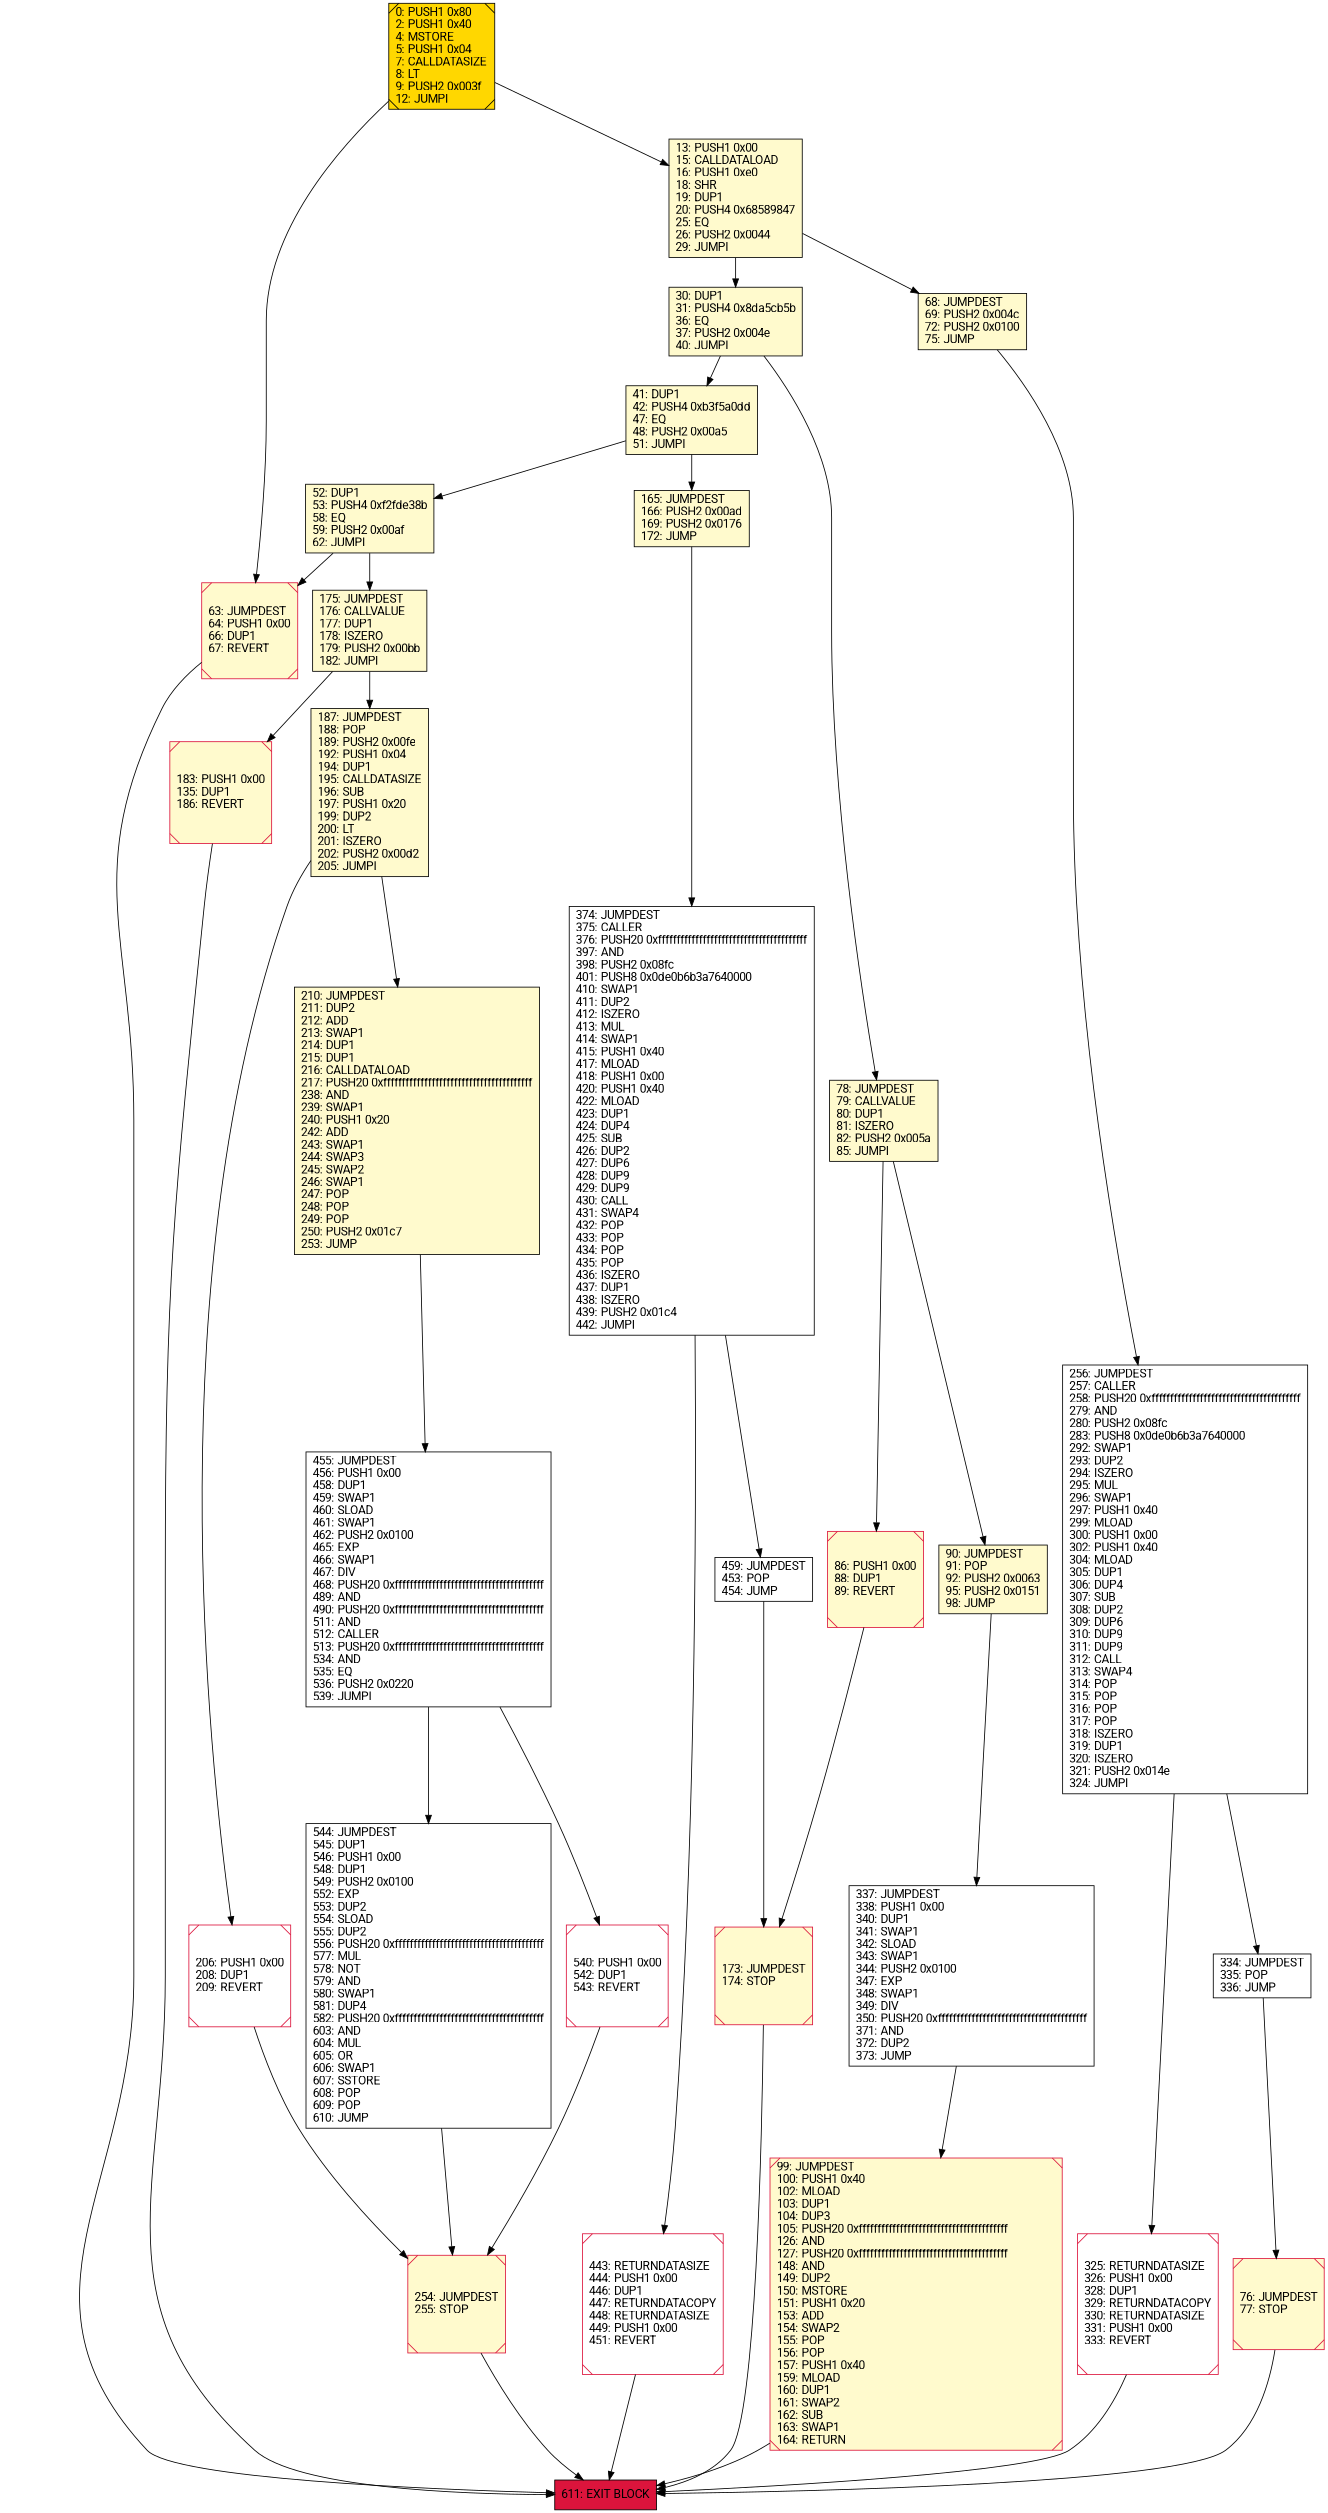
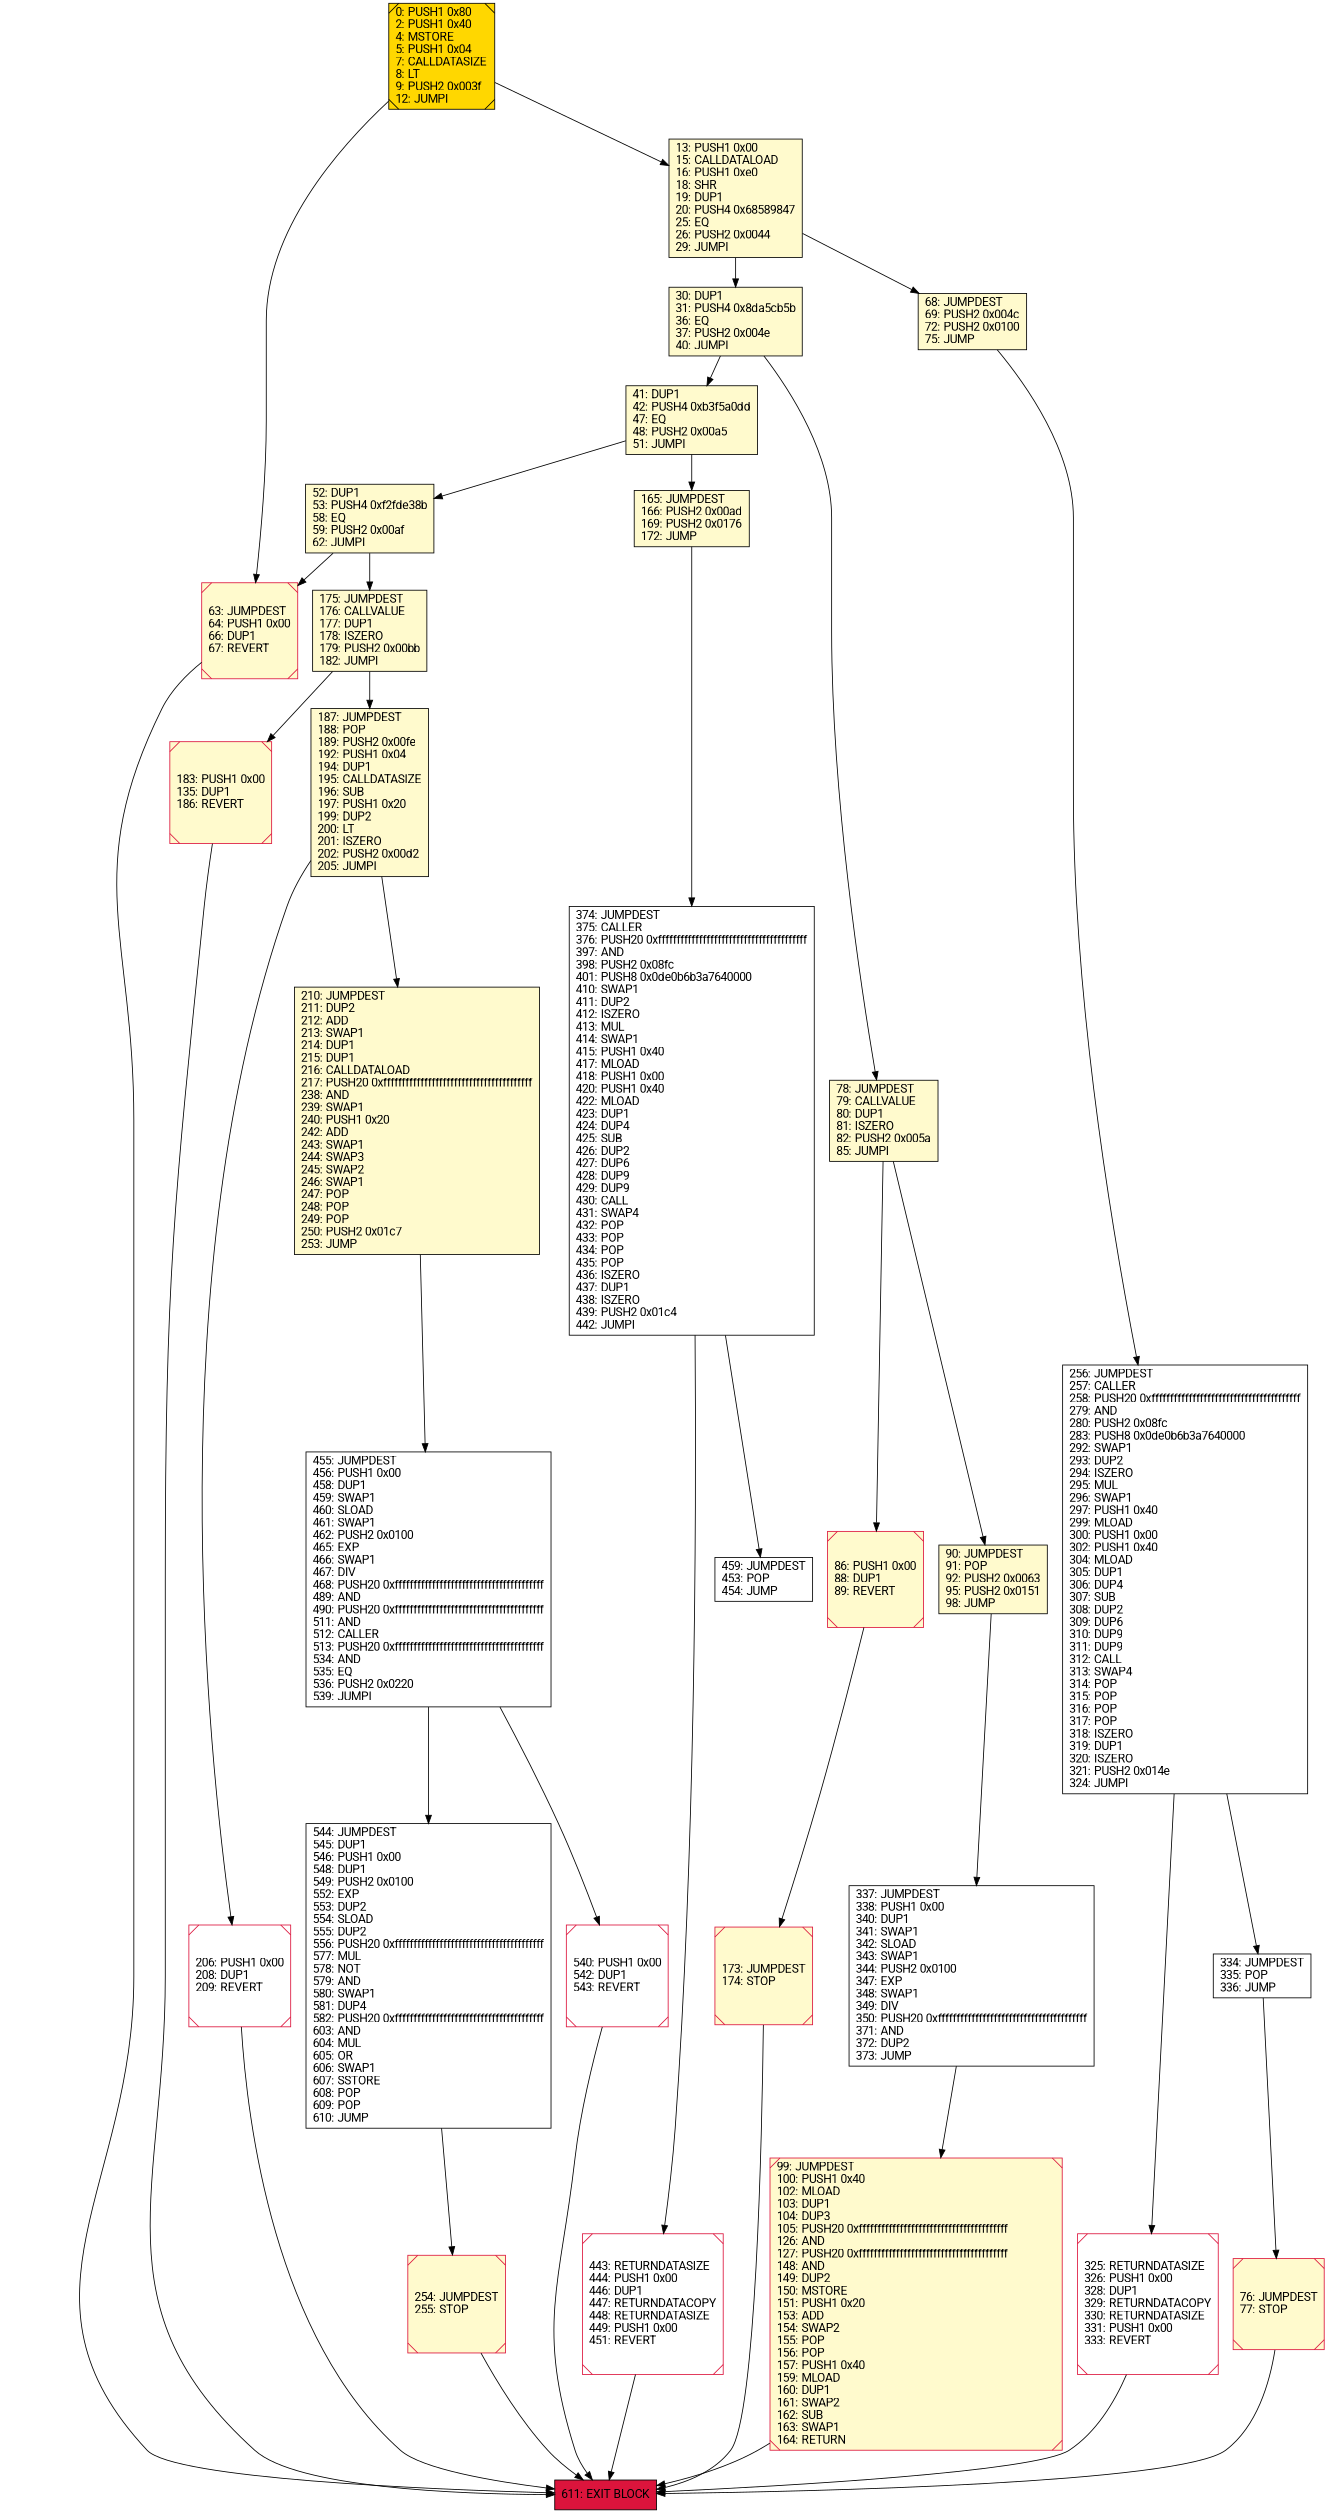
edge "459: JUMPDEST 453: POP 454: JUMP" -> "173: JUMPDEST 174: STOP": removed
edge "540: PUSH1 0x00 542: DUP1 543: REVERT" -> "254: JUMPDEST 255: STOP": now "540: PUSH1 0x00 542: DUP1 543: REVERT" -> "611: EXIT BLOCK"
edge "206: PUSH1 0x00 208: DUP1 209: REVERT" -> "254: JUMPDEST 255: STOP": now "206: PUSH1 0x00 208: DUP1 209: REVERT" -> "611: EXIT BLOCK"
